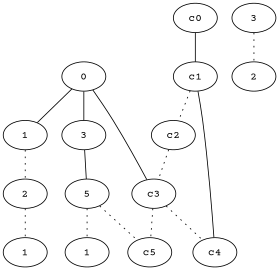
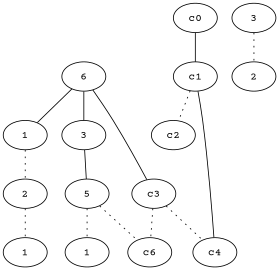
node "0": label "0" -> "6"
edge "c2" -- "c3": removed
node "c5": label "c5" -> "c6"
